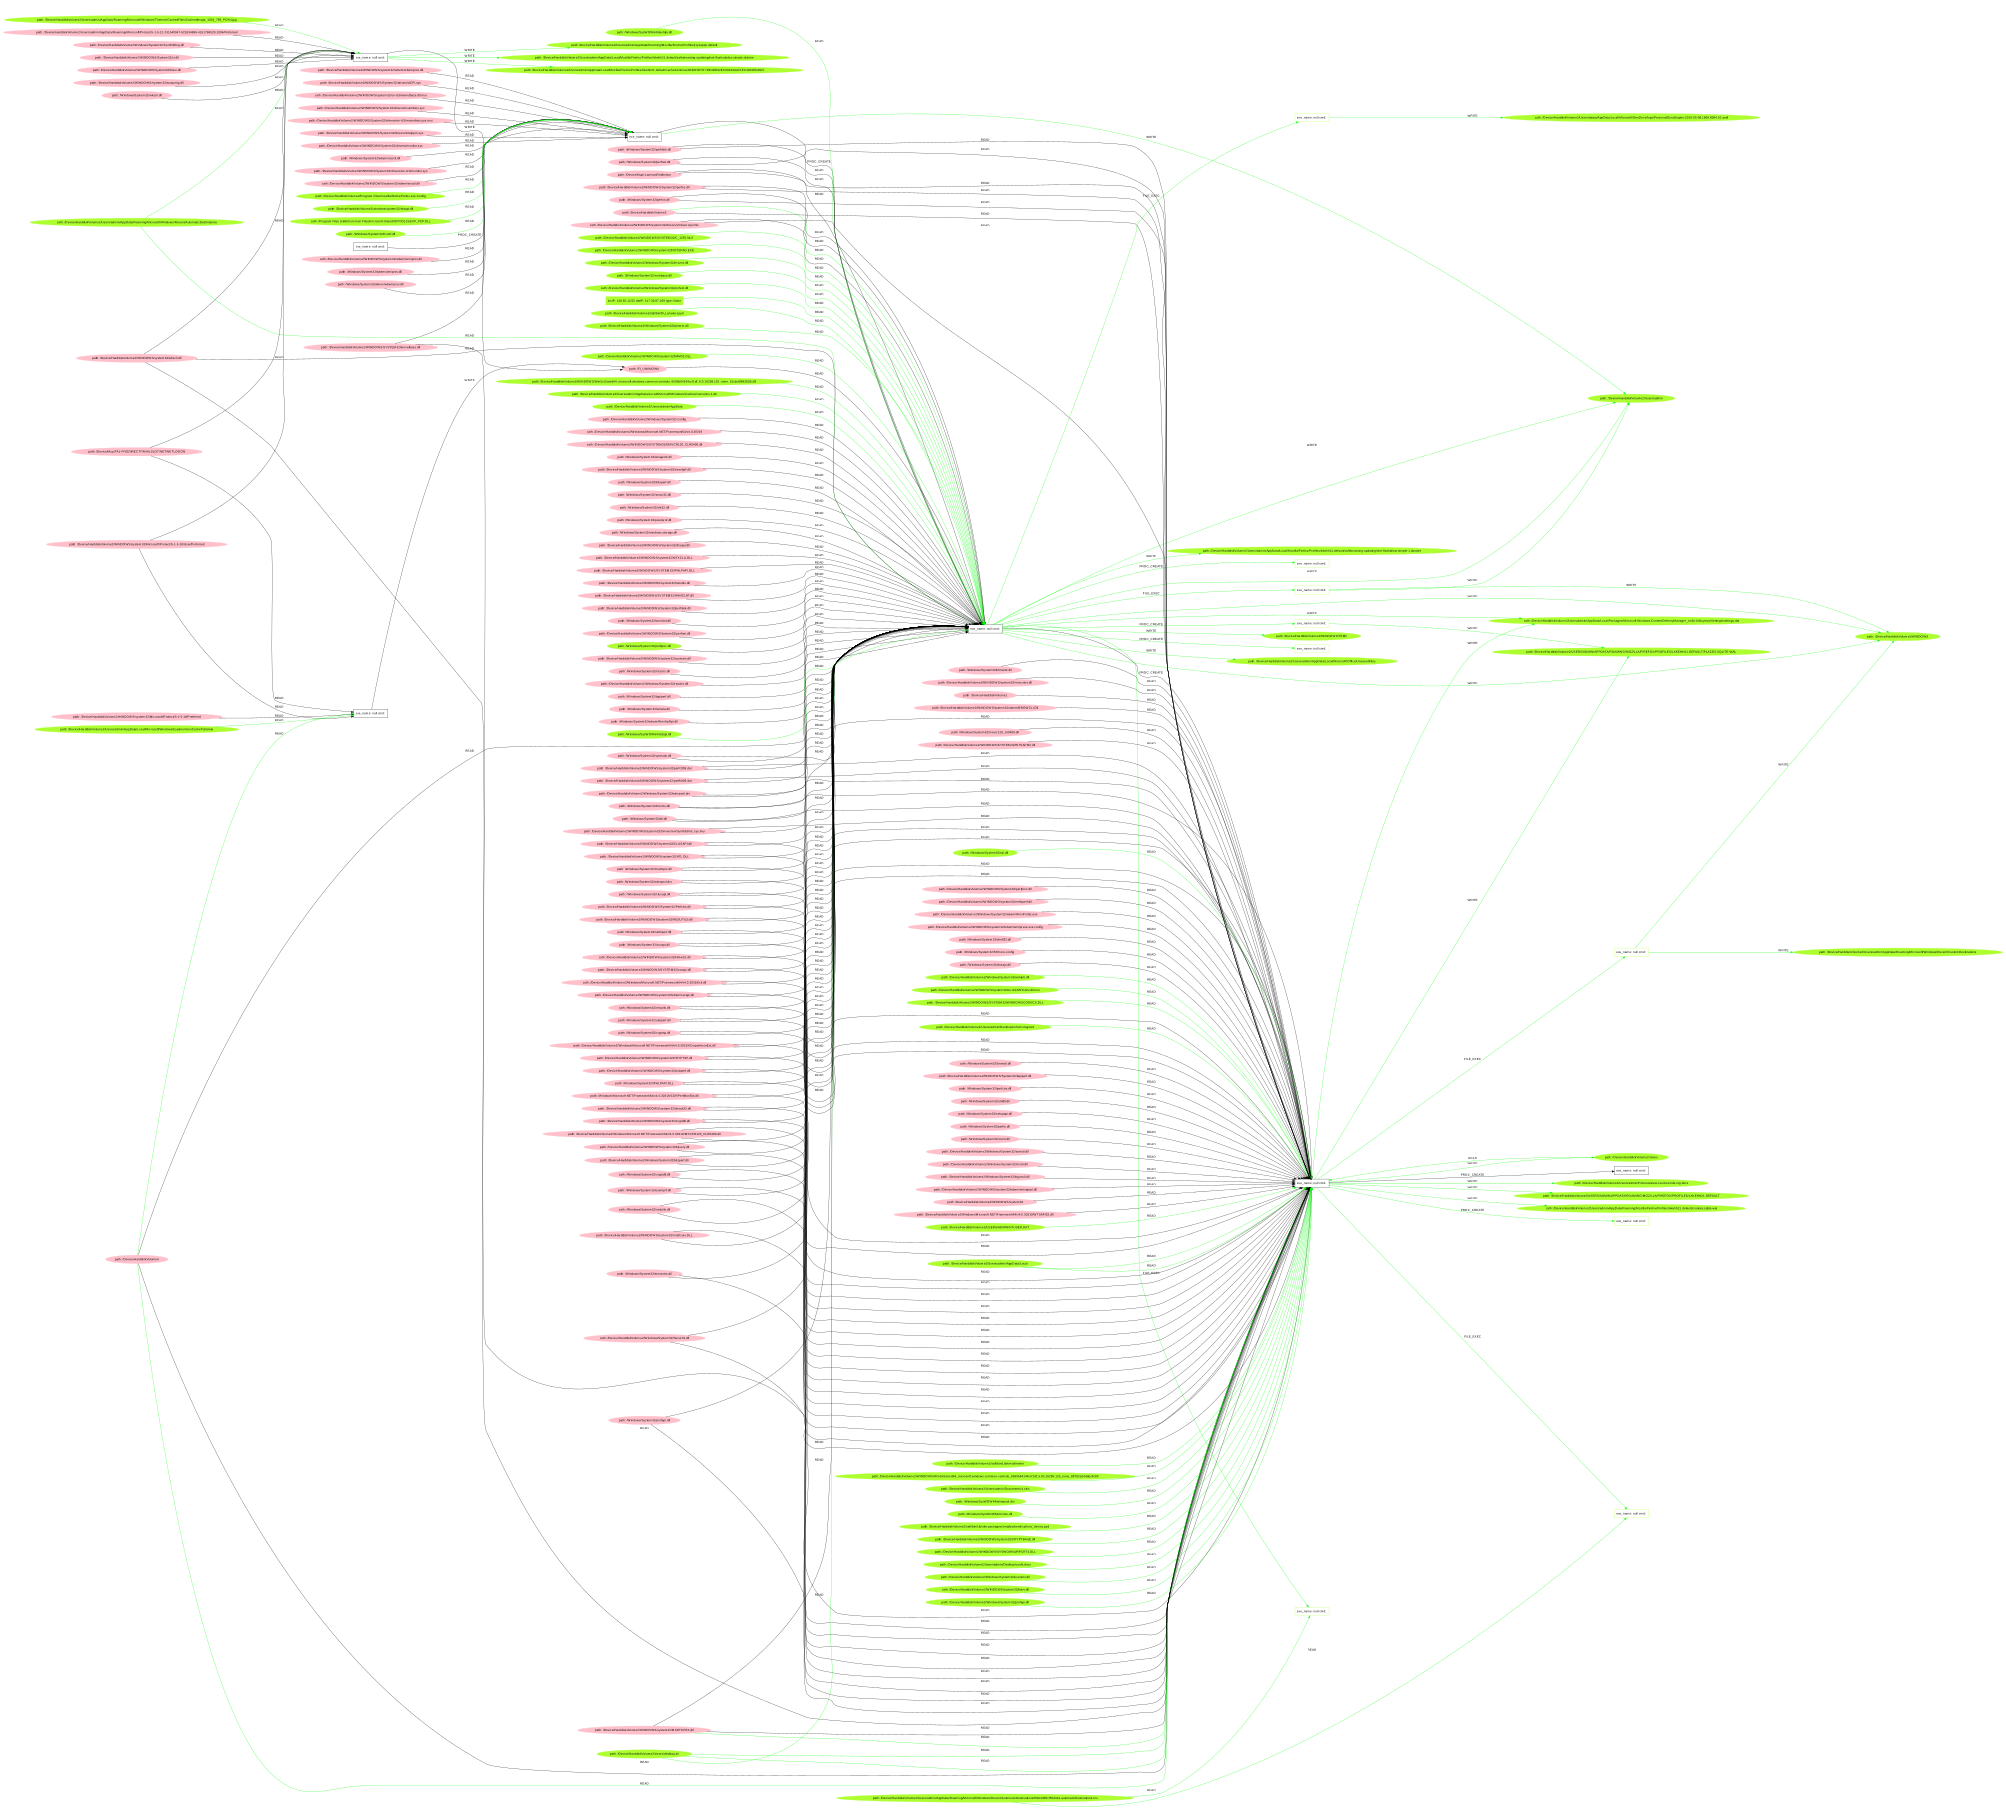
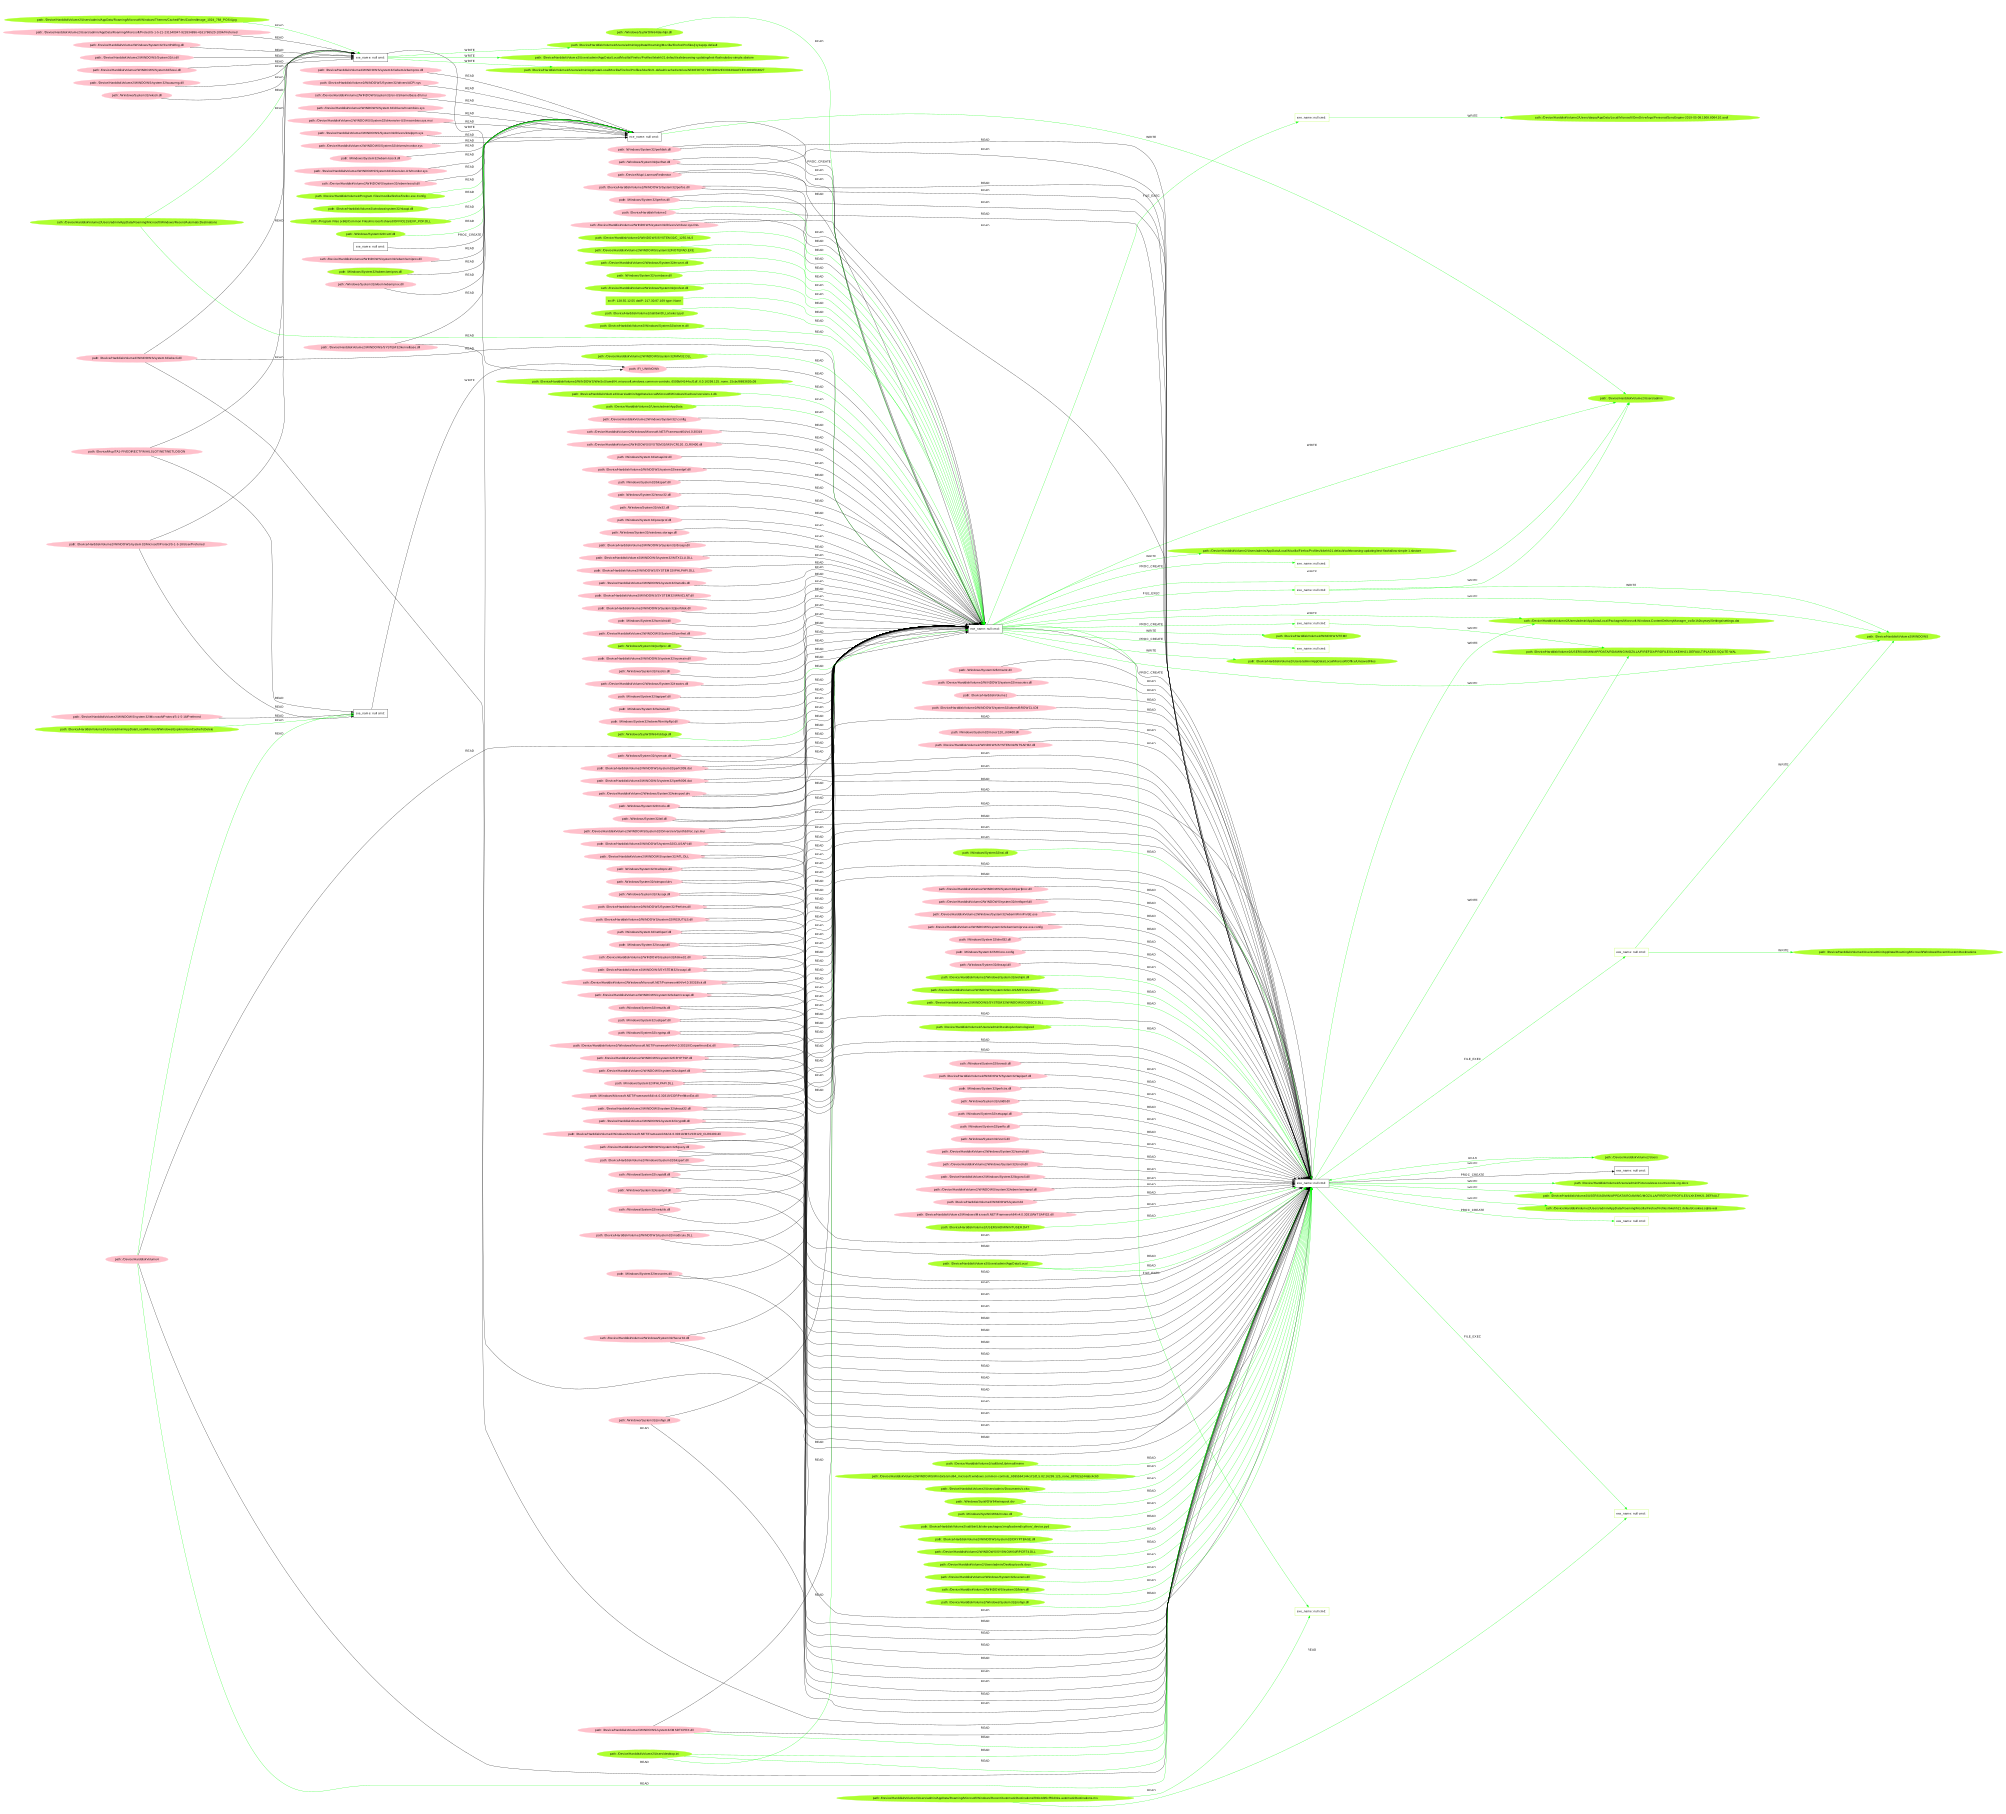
node "path: /Windows/System32/wbem/wmiprov.dll": fillcolor pink -> greenyellow
